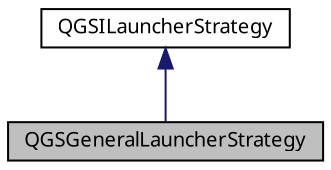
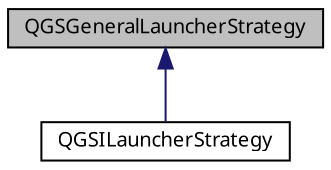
edge "QGSGeneralLauncherStrategy" -> "QGSILauncherStrategy": reversed
